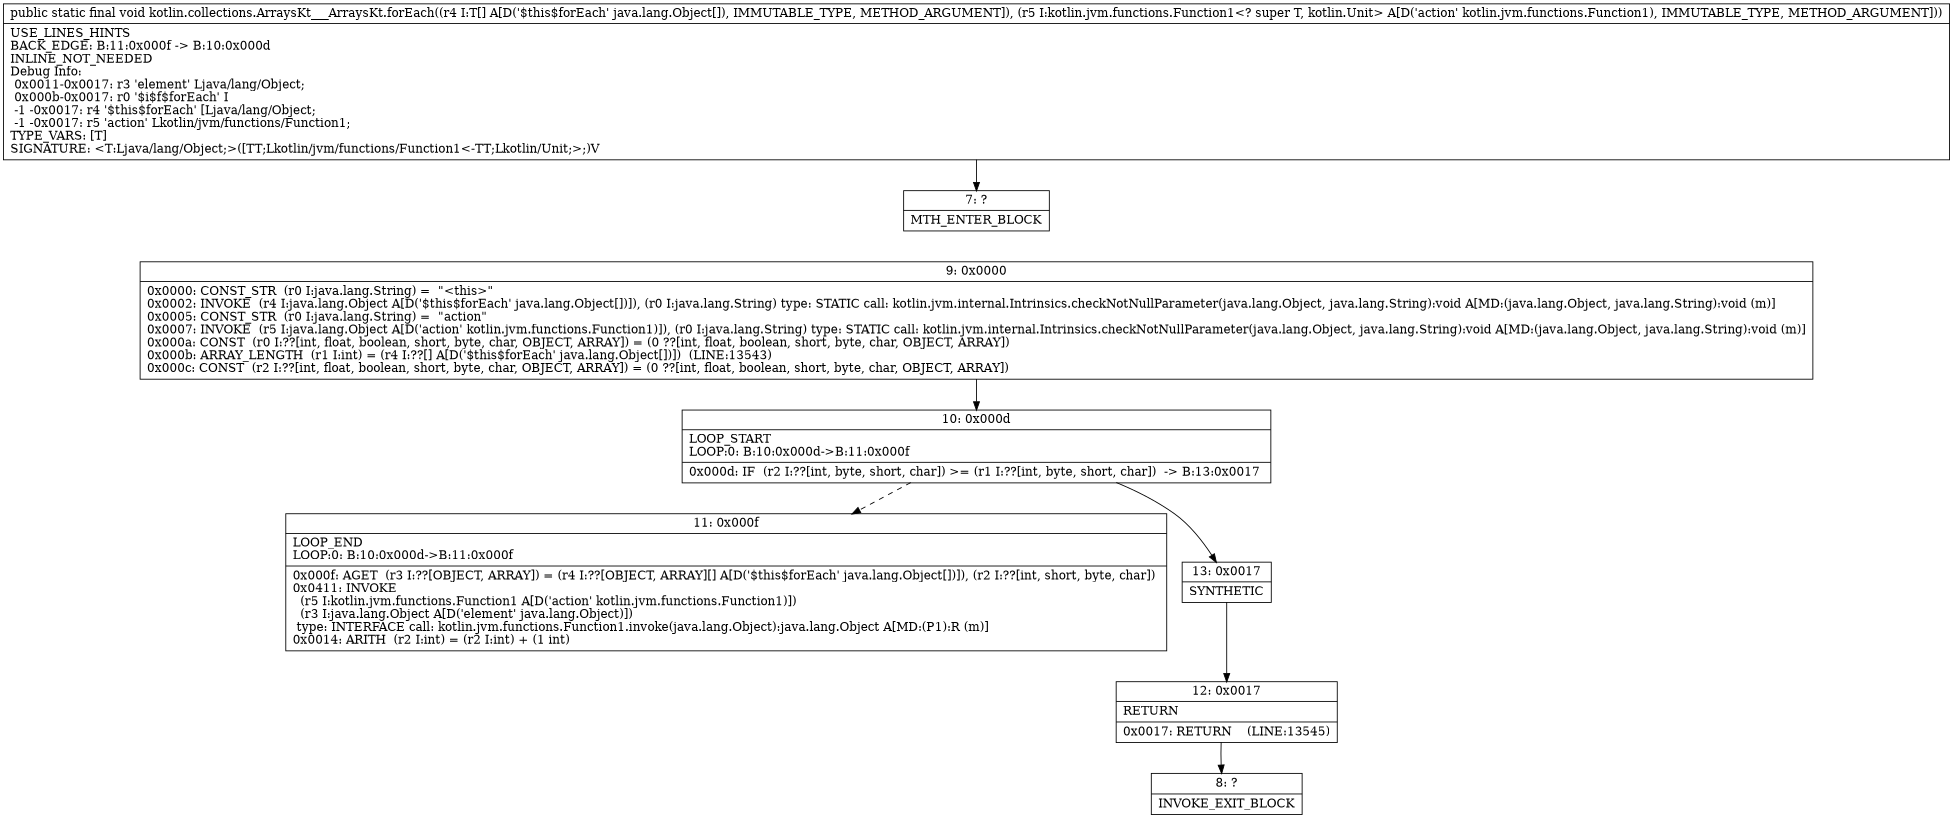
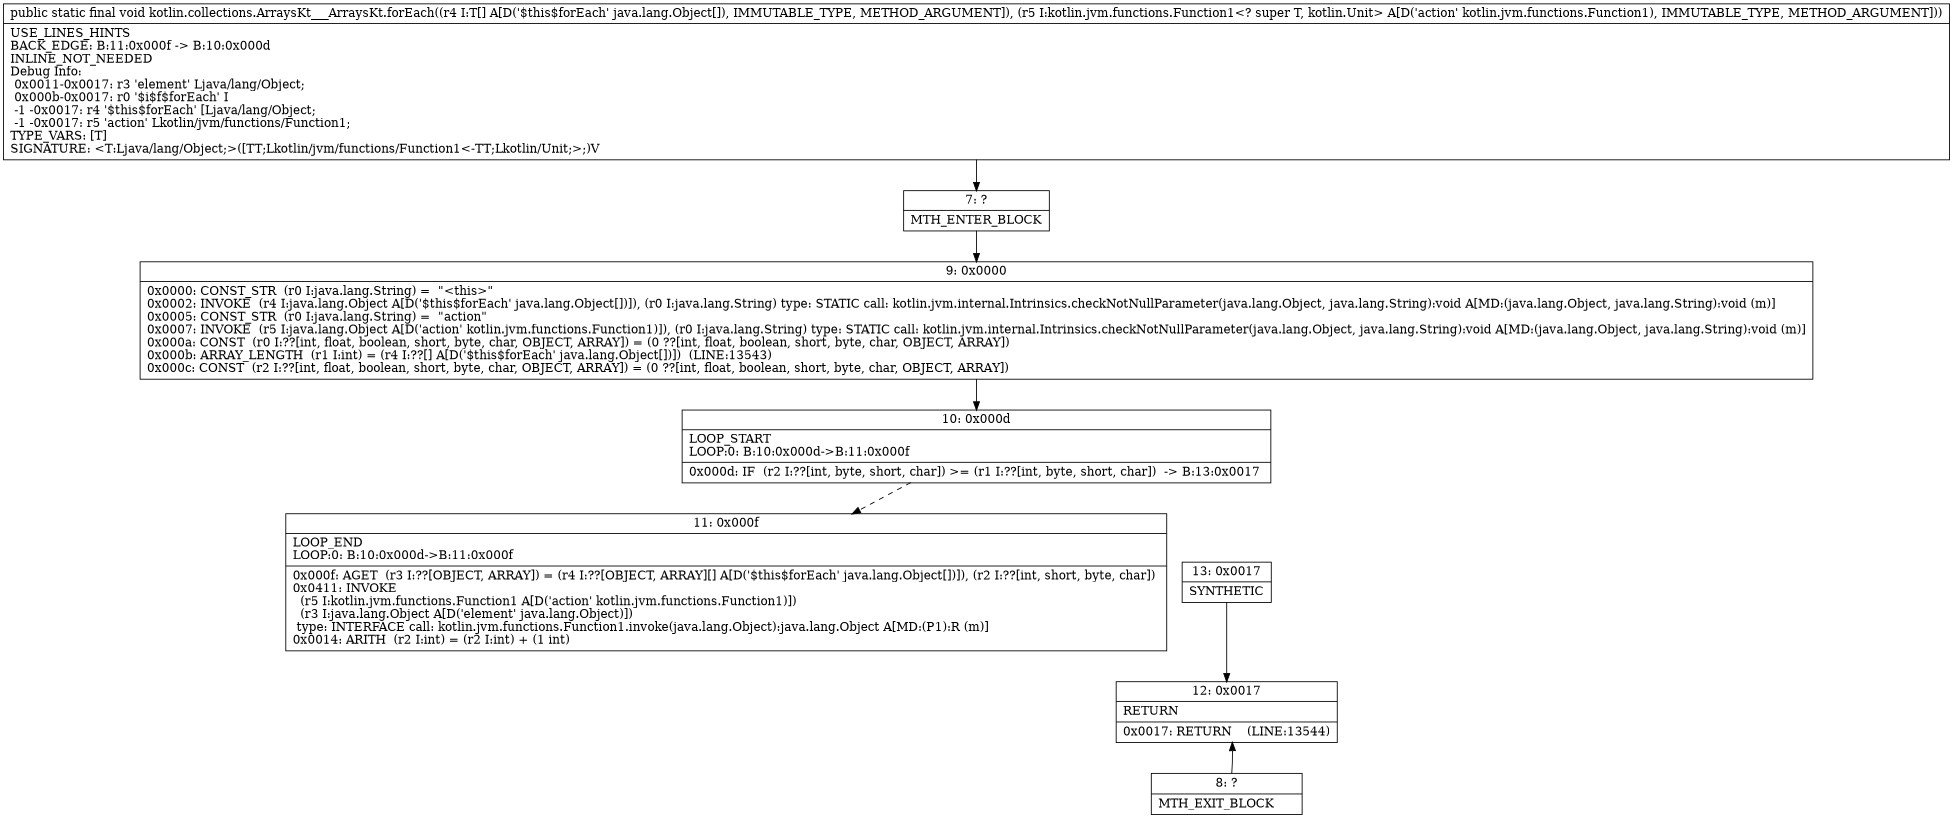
edge "7: ?" -> "9: 0x0000": added
edge "10: 0x000d" -> "13: 0x0017": removed
node "12: 0x0017": text "0x0017: RETURN    (LINE:13545)" -> "0x0017: RETURN    (LINE:13544)"
edge "12: 0x0017" -> "8: ?": reversed
node "8: ?": text "INVOKE_EXIT_BLOCK" -> "MTH_EXIT_BLOCK"
